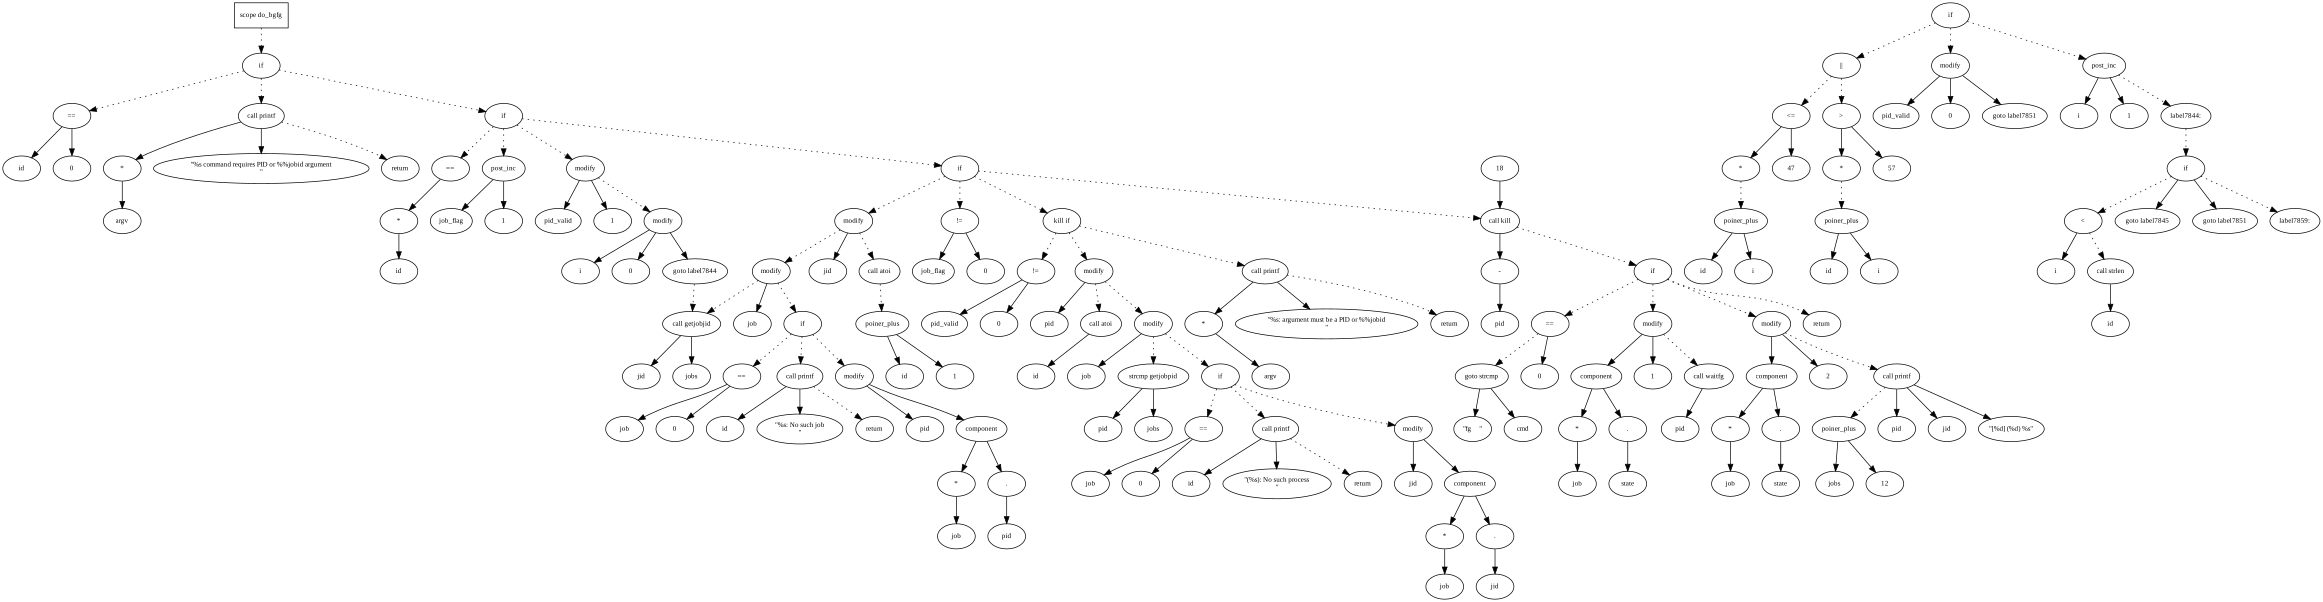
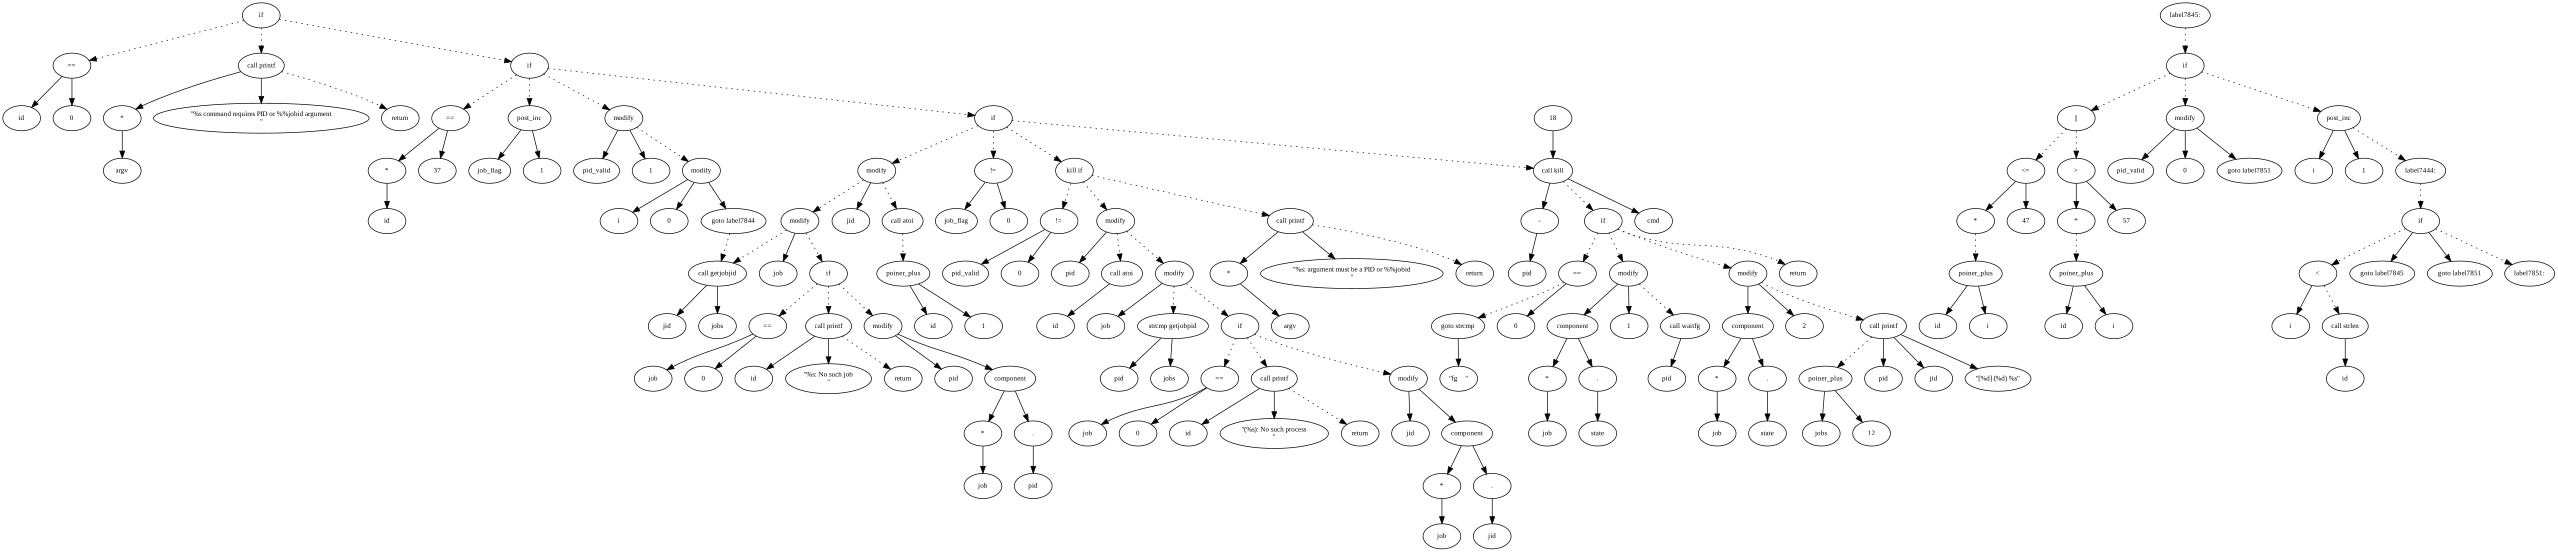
node "scope do_bgfg": removed
node "label7845:": added
node "label7844:": label "label7844:" -> "label7444:"
node "37": added
node "label7859:": label "label7859:" -> "label7851:"
edge "goto strcmp" -> "cmd": now "call kill" -> "cmd"
